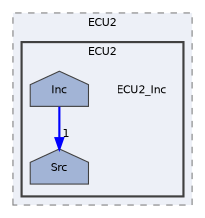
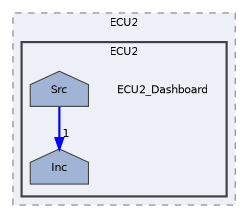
node "ECU2_Inc": label "ECU2_Inc" -> "ECU2_Dashboard"
edge "Inc" -> "Src": reversed
